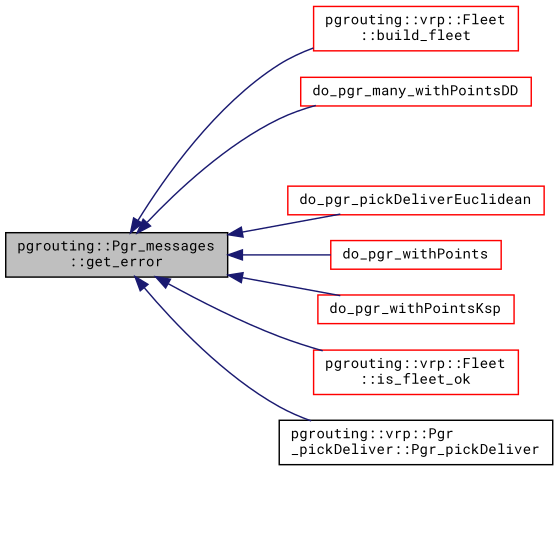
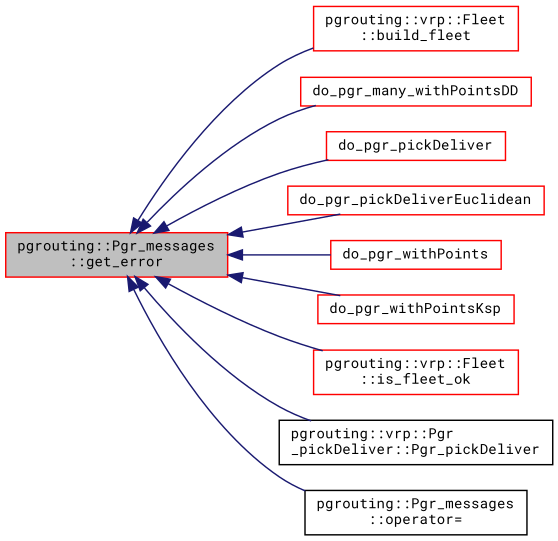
node "do_pgr_pickDeliver": added
node "pgrouting::Pgr_messages ::get_error": color black -> red
node "pgrouting::Pgr_messages ::operator=": added
